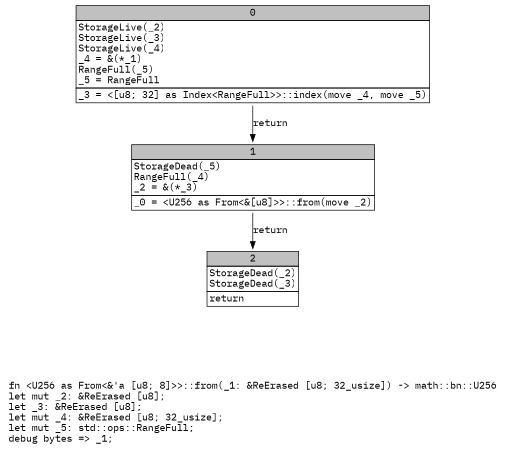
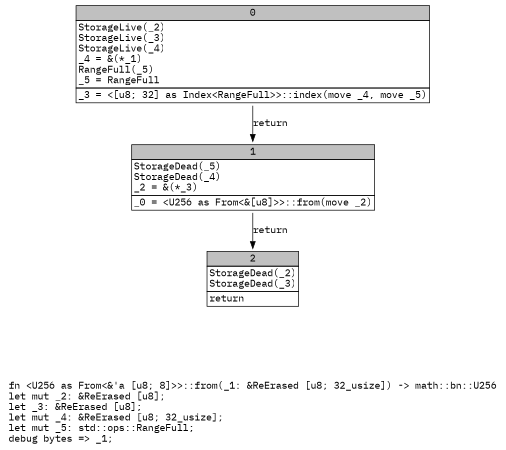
node "1": text "RangeFull(_4)" -> "StorageDead(_4)"
